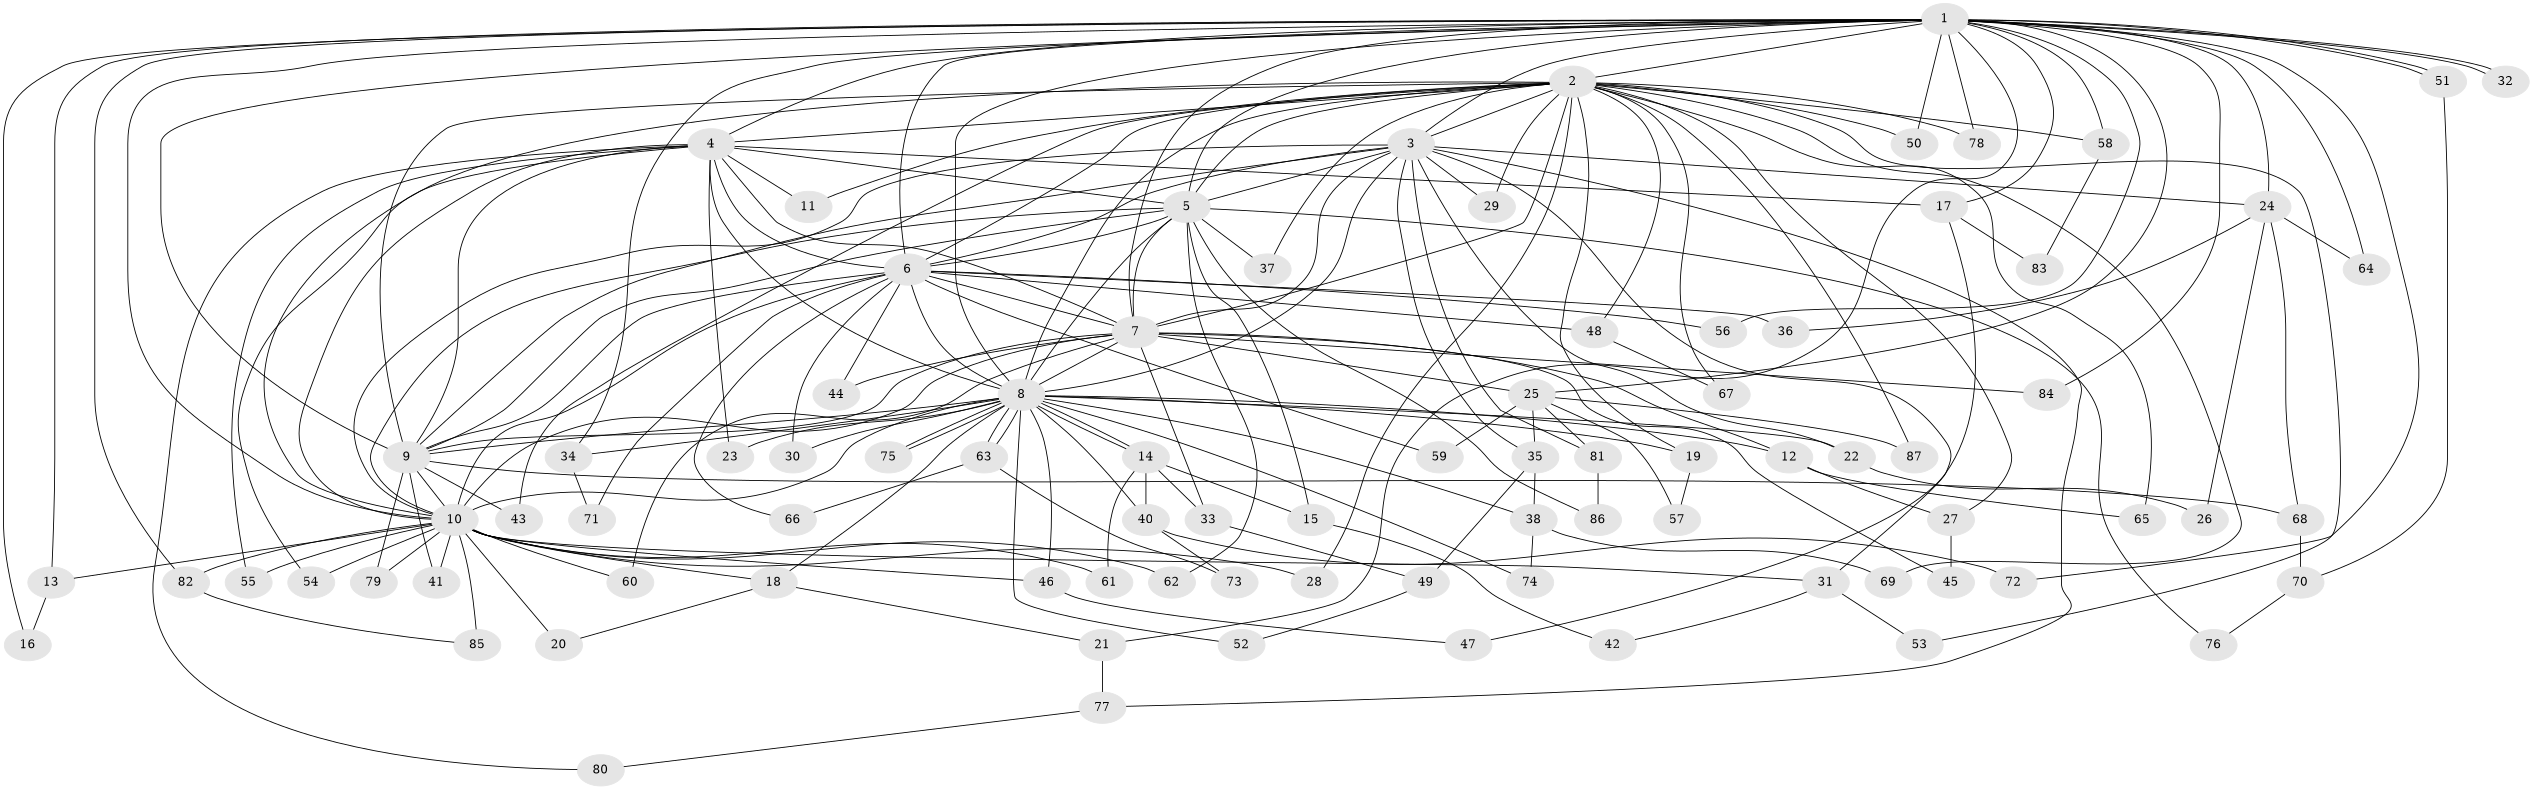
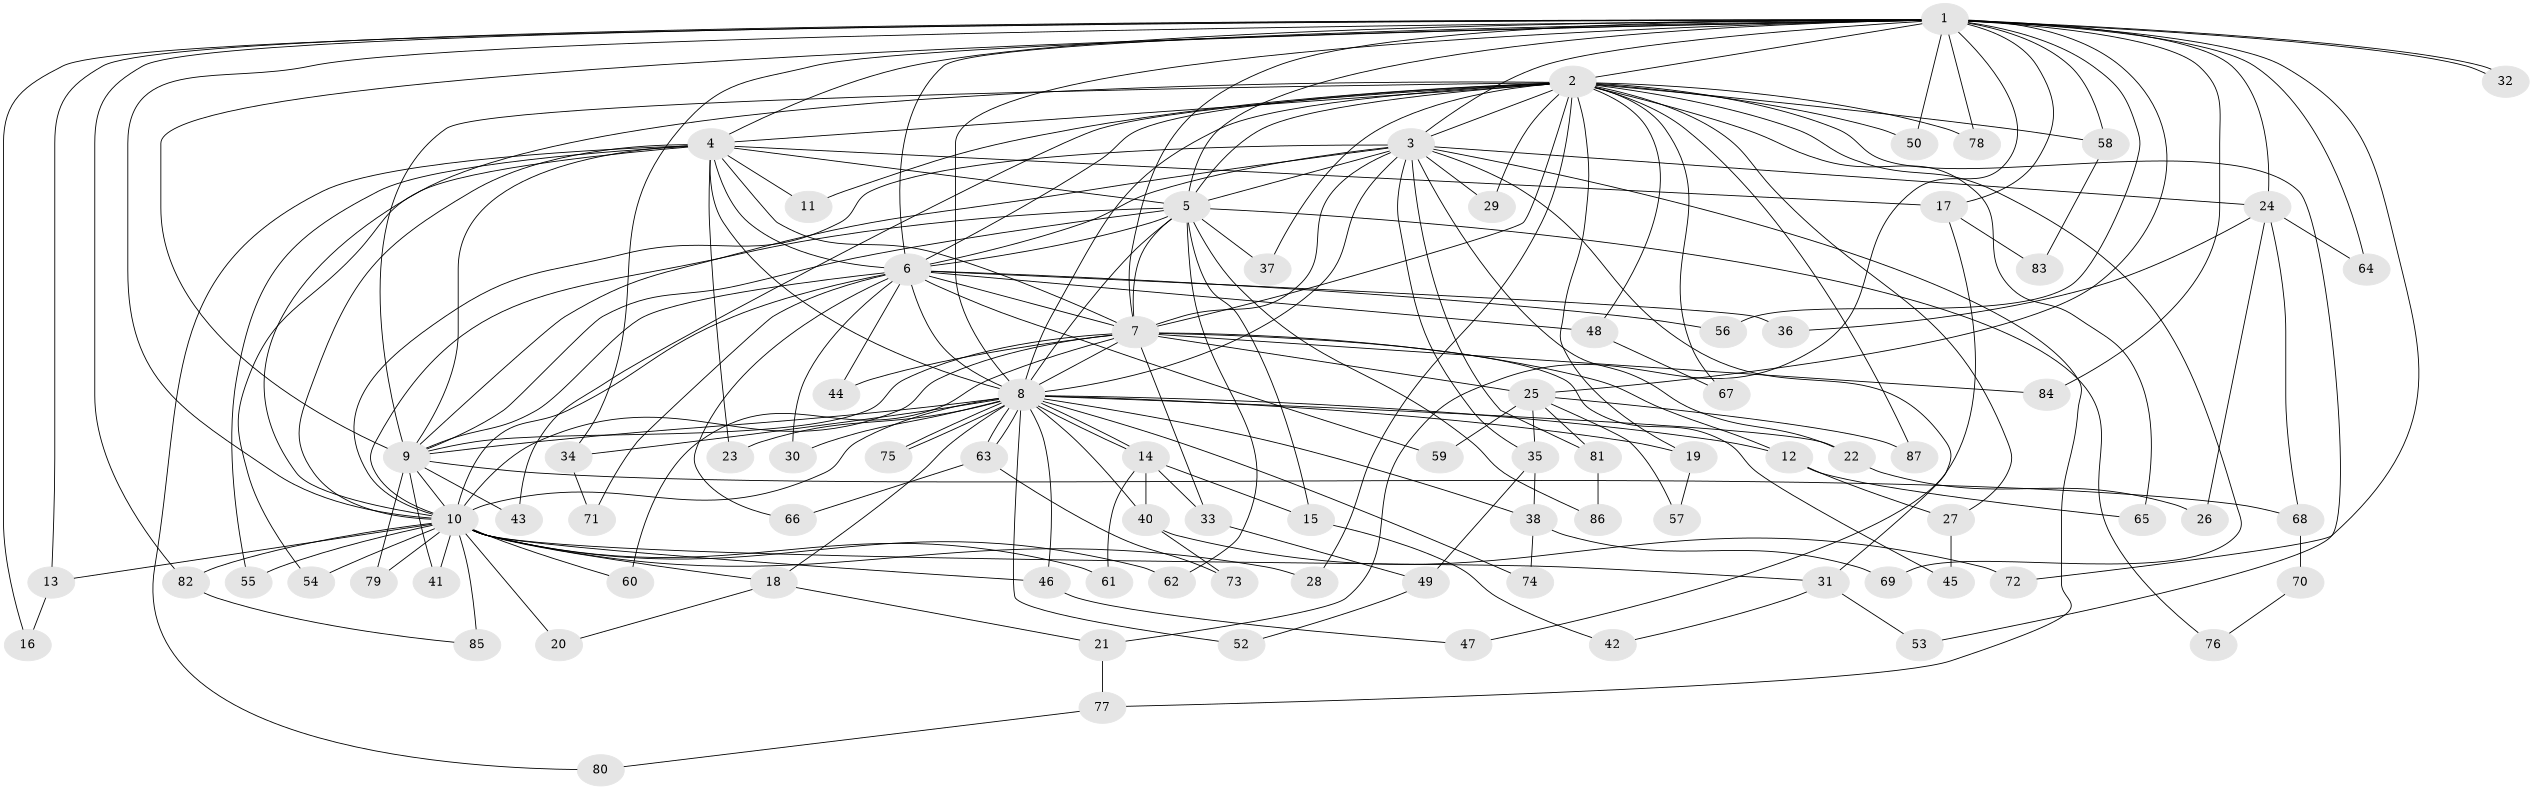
node "51": removed
